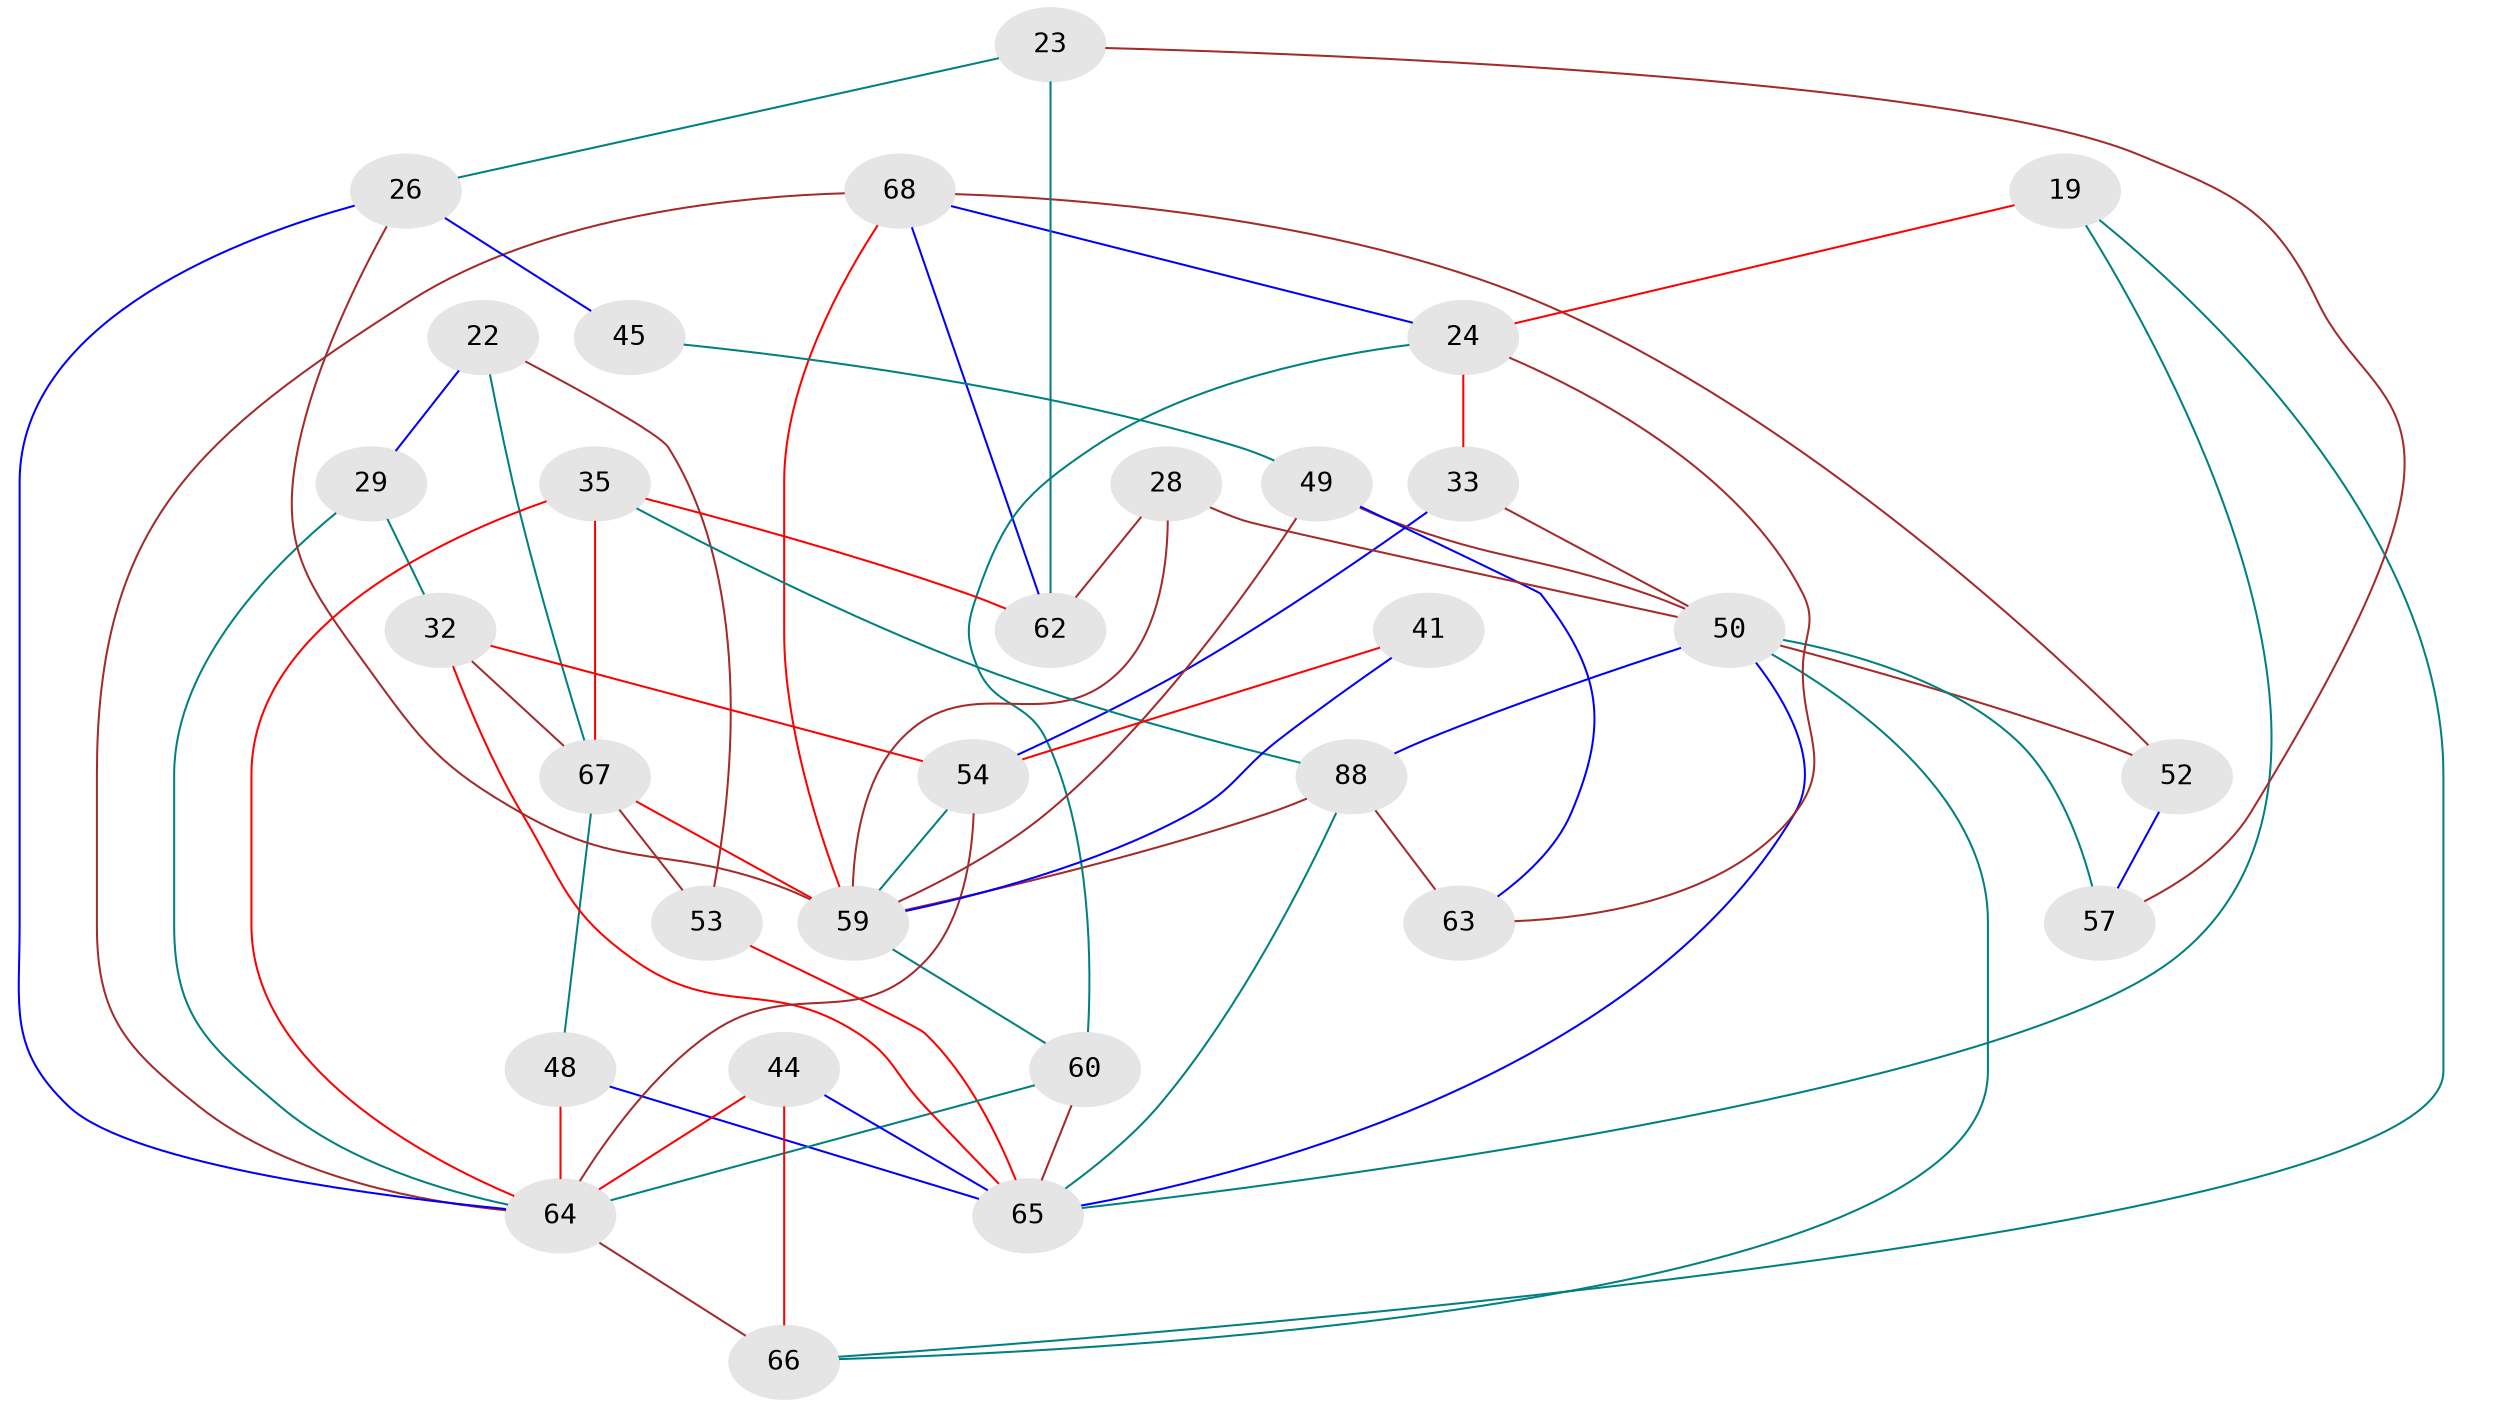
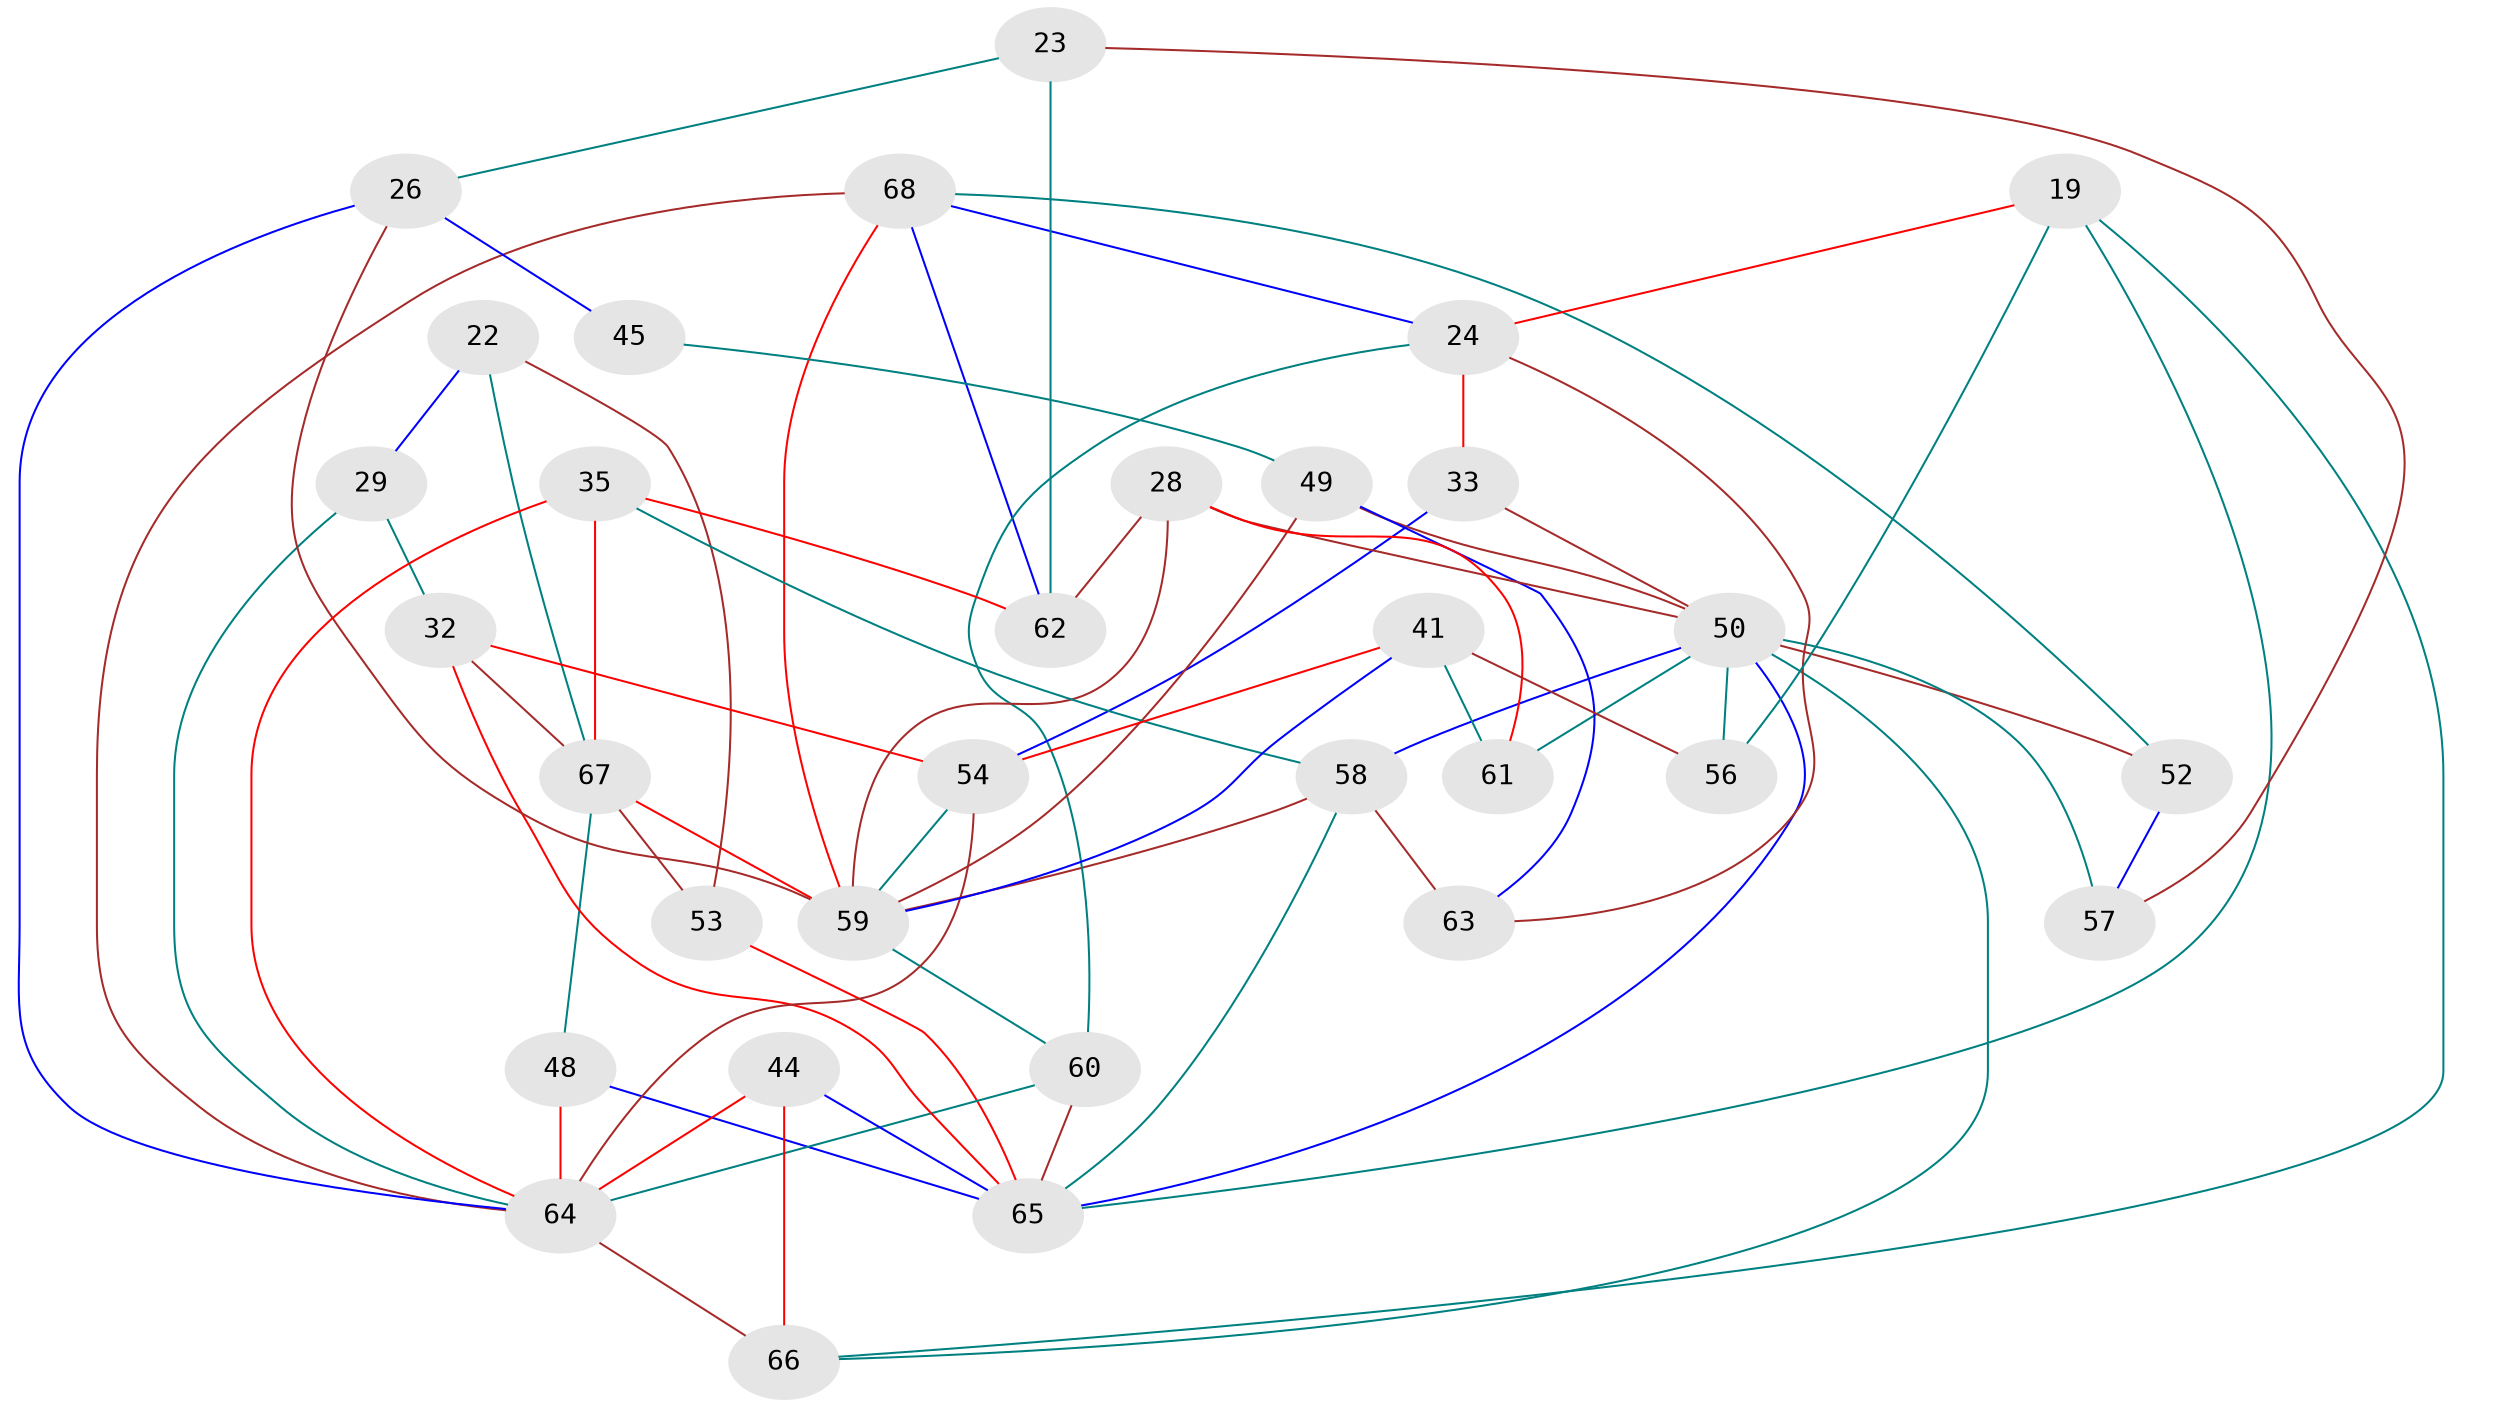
edge "68" -- "52": color brown -> teal
node "88": label "88" -> "58"
node "61": added
node "56": added
